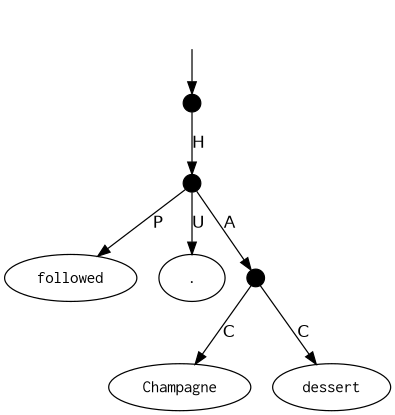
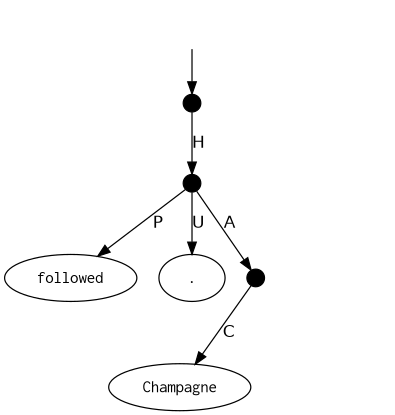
node "dessert": removed
